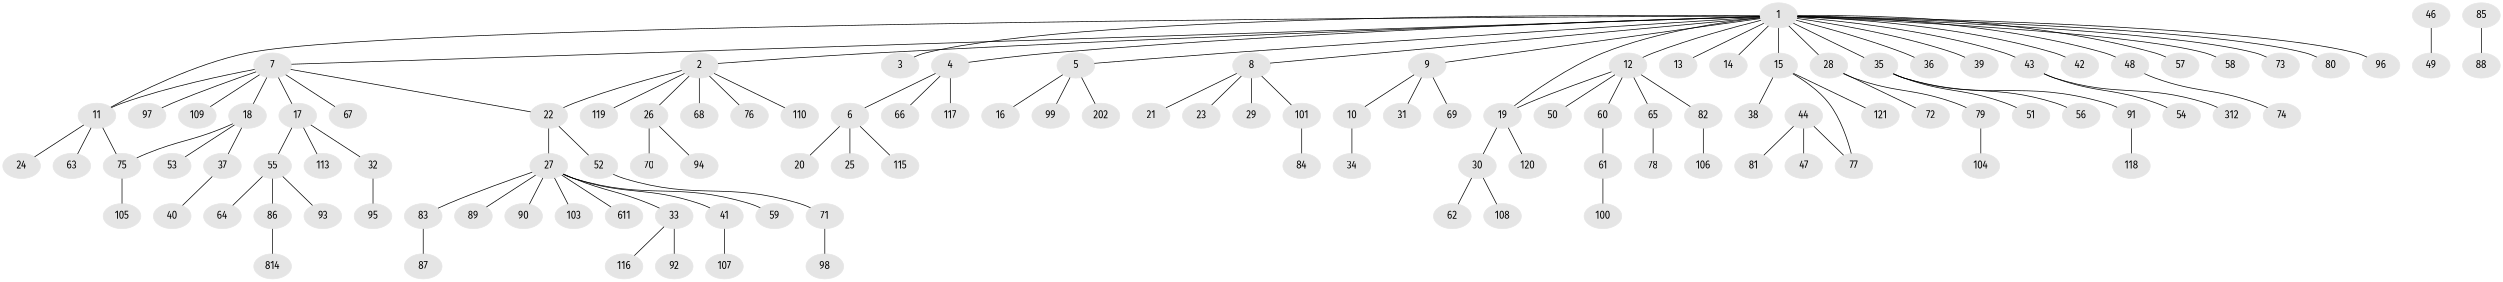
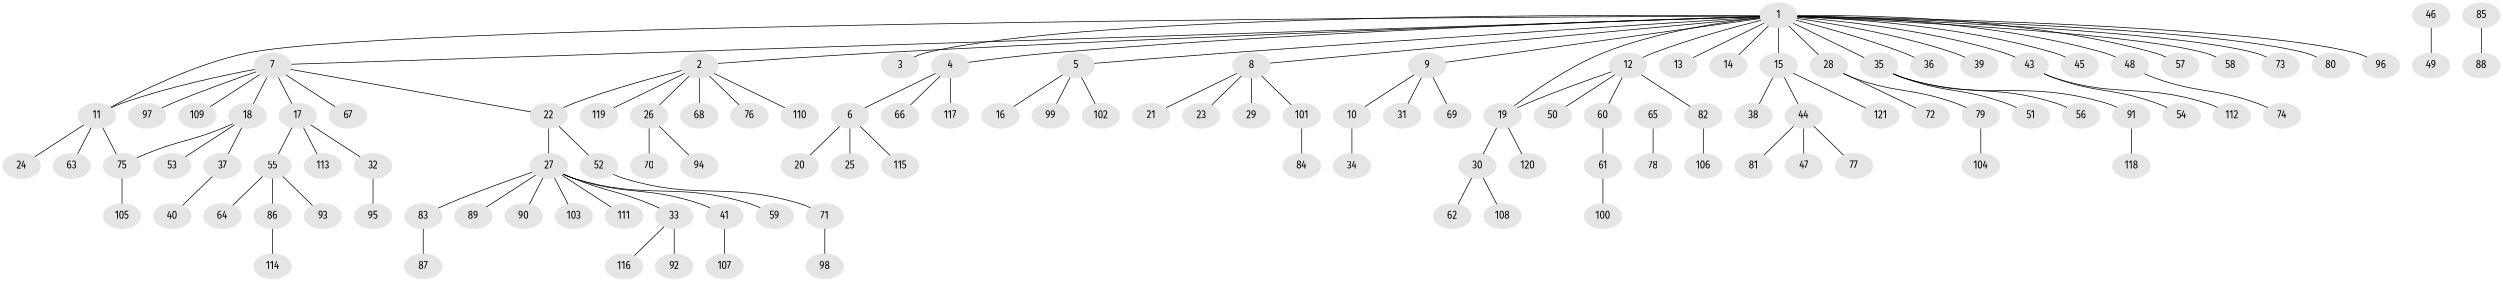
node "42": label "42" -> "45"
edge "12" -- "65": removed
edge "15" -- "77": now "15" -- "44"
node "202": label "202" -> "102"
node "312": label "312" -> "112"
node "611": label "611" -> "111"
node "814": label "814" -> "114"
